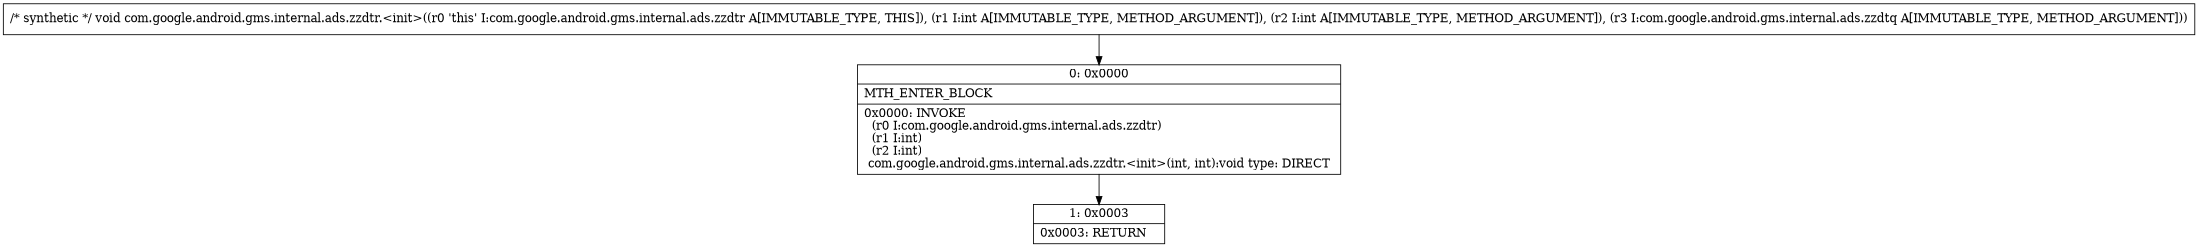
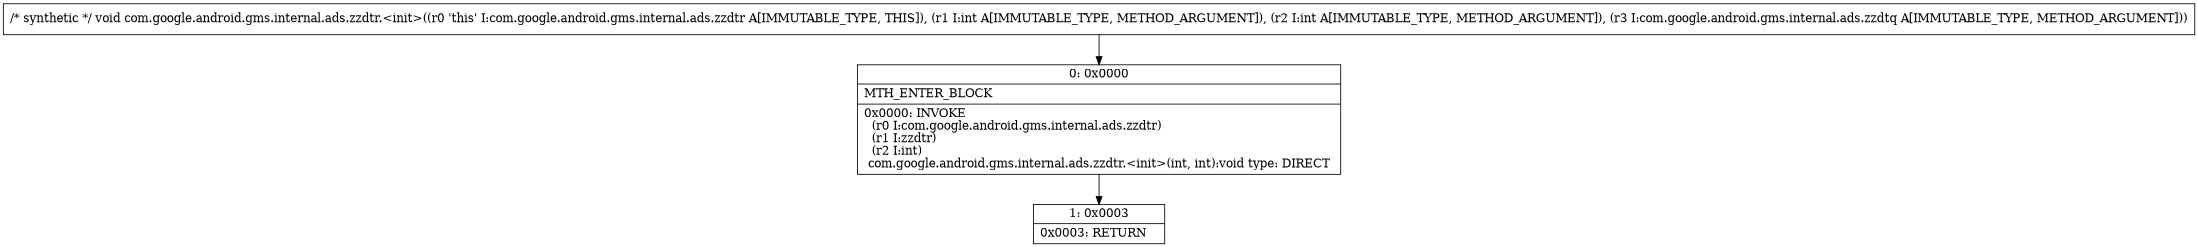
node "0: 0x0000": text "(r1 I:int)" -> "(r1 I:zzdtr)"
